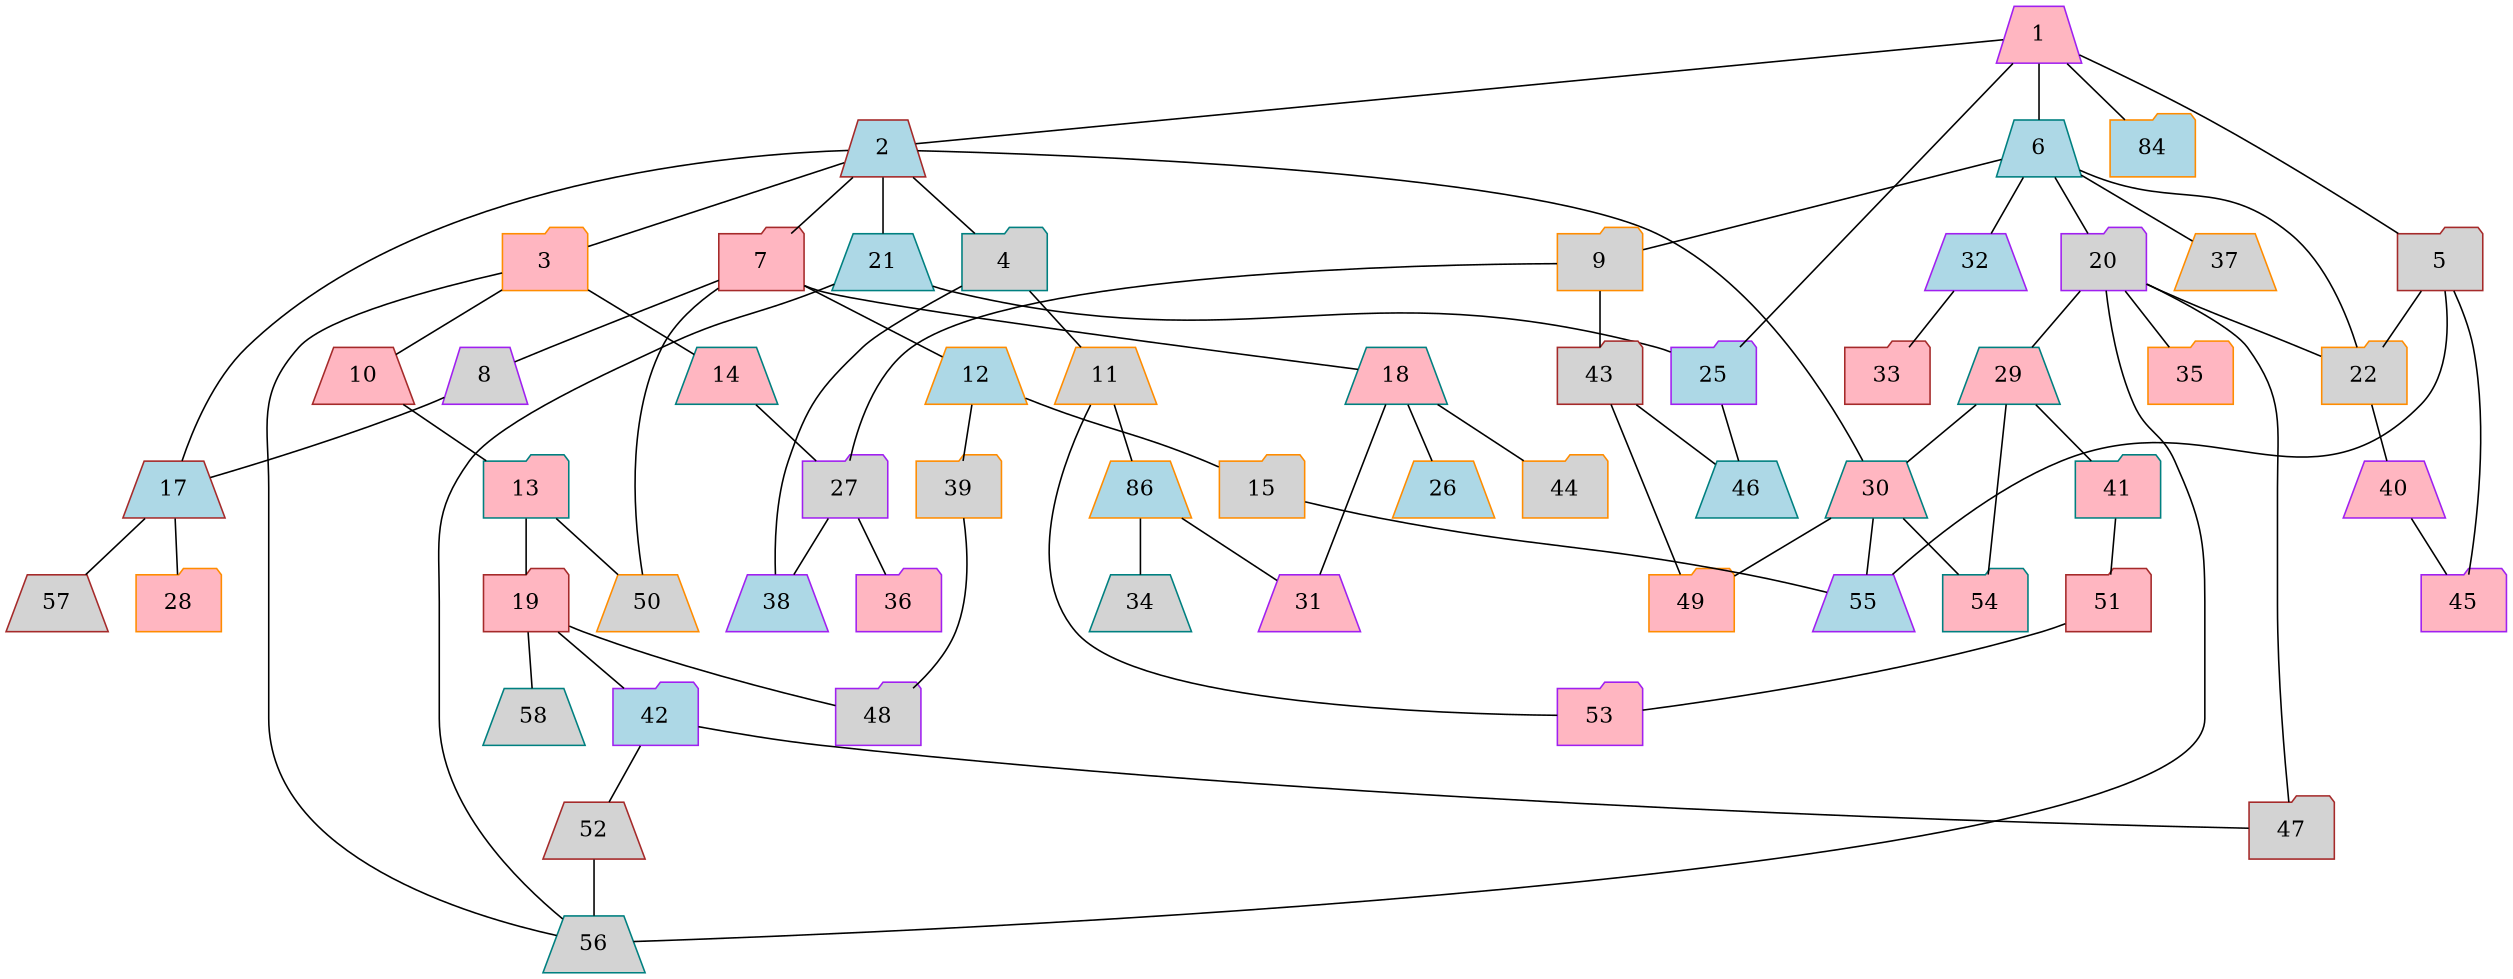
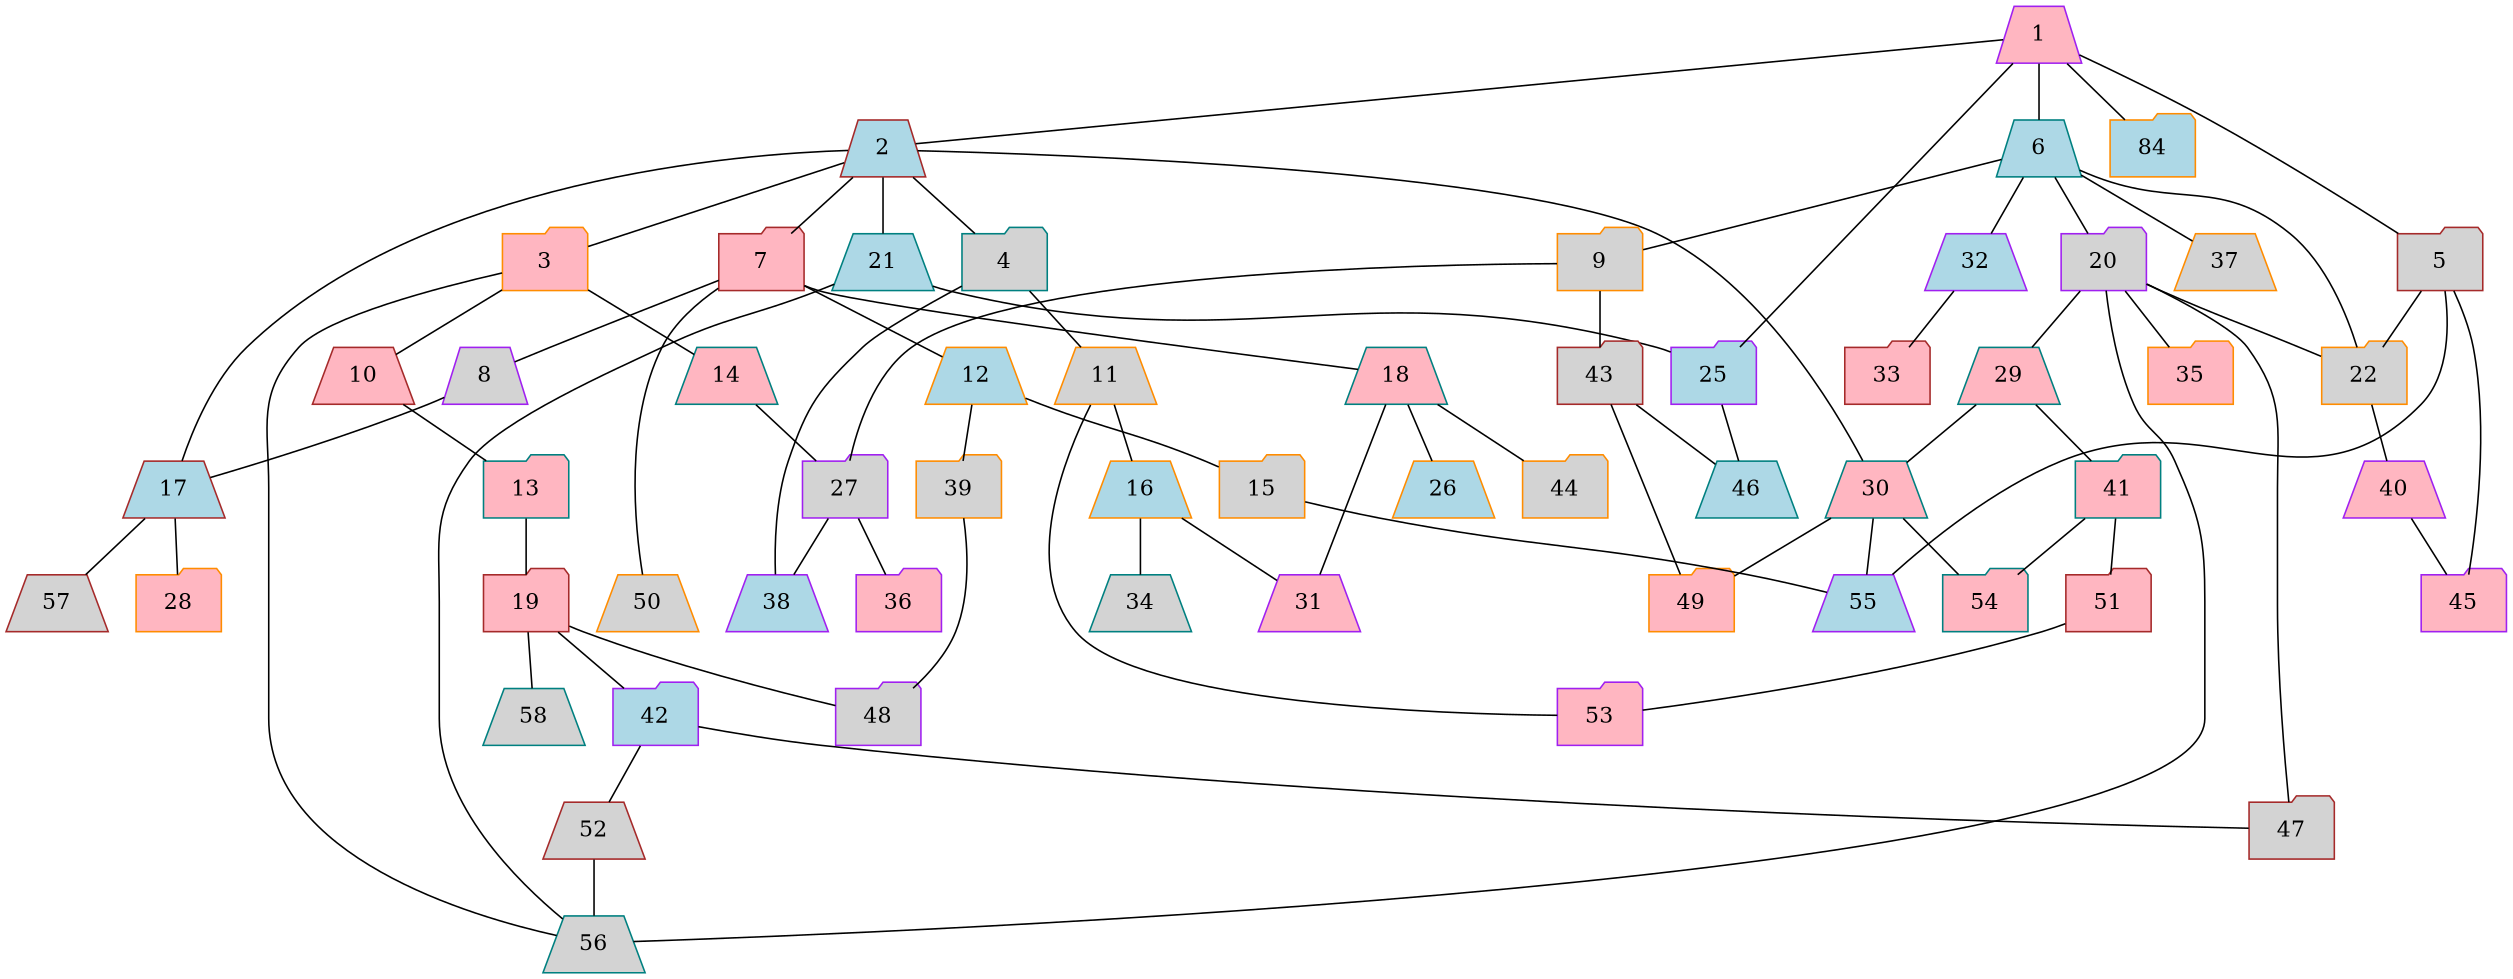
edge "29" -- "54": now "41" -- "54"
node "86": label "86" -> "16"
edge "13" -- "50": removed
